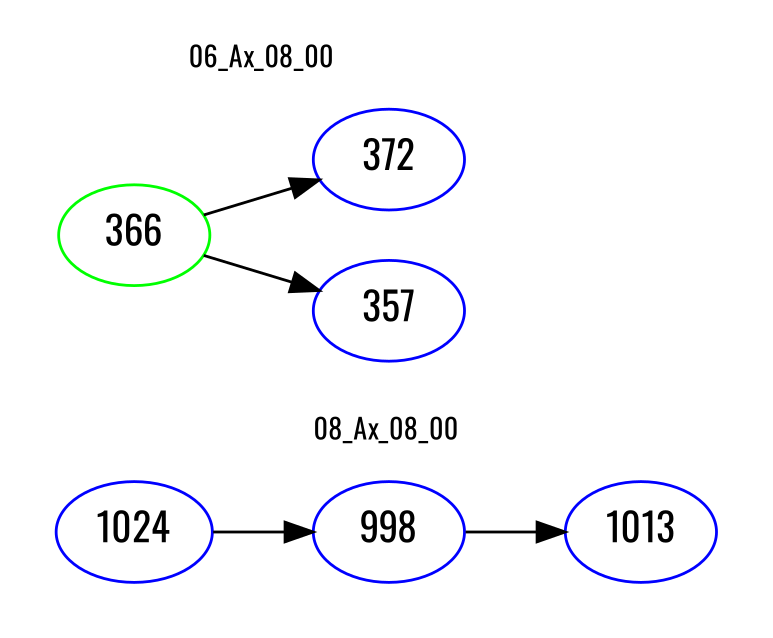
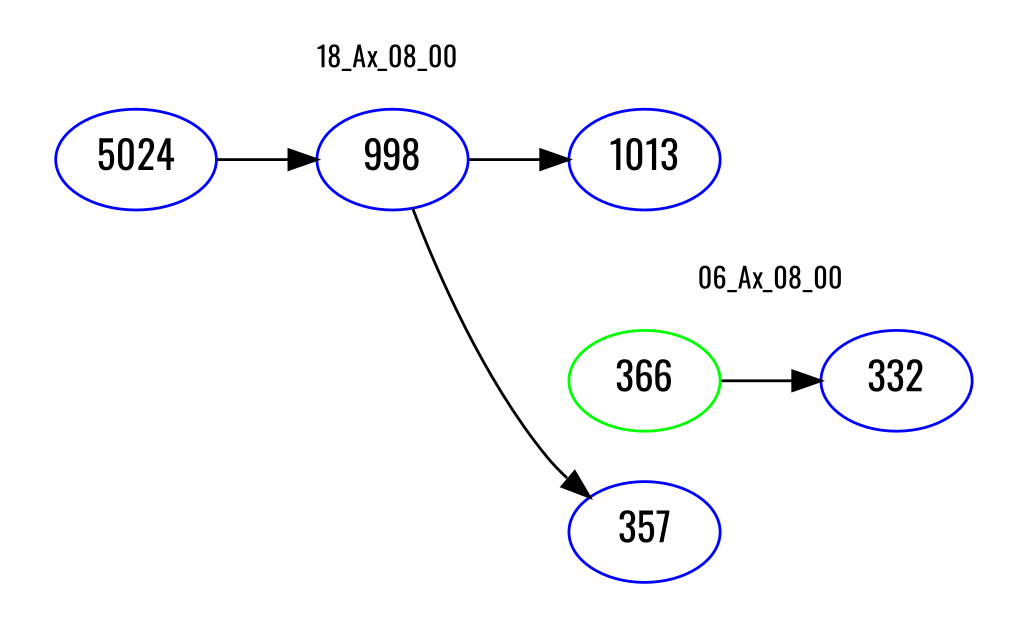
node "372": label "372" -> "332"
edge "366" -> "357": now "998" -> "357"
cluster "08_Ax_08_00": label "08_Ax_08_00" -> "18_Ax_08_00"
node "1024": label "1024" -> "5024"
